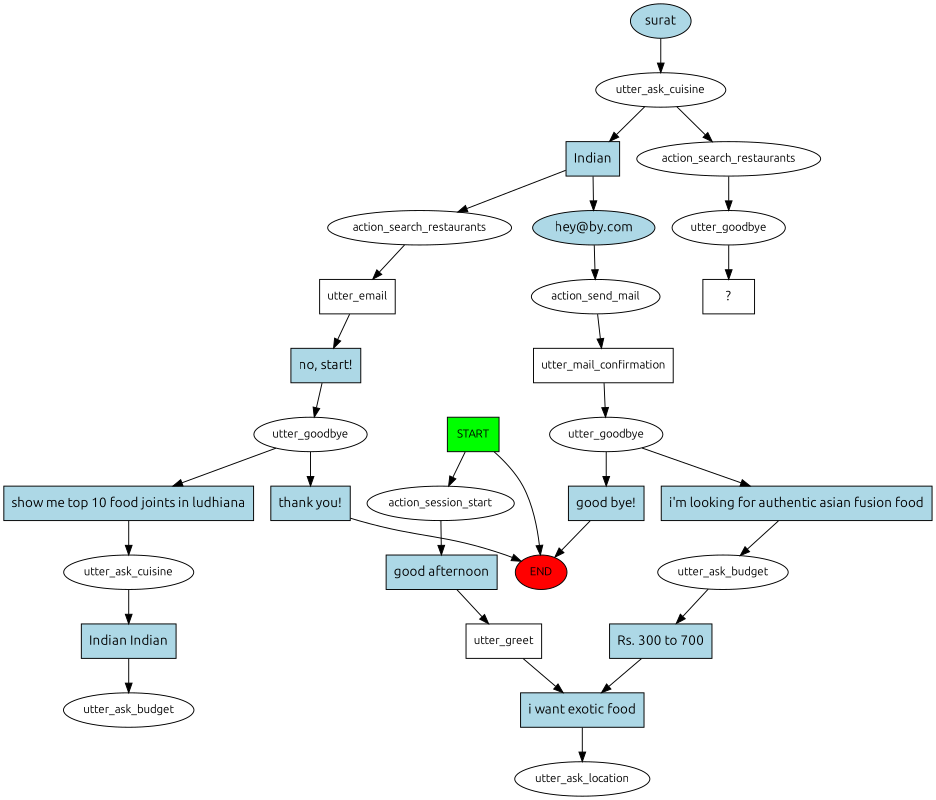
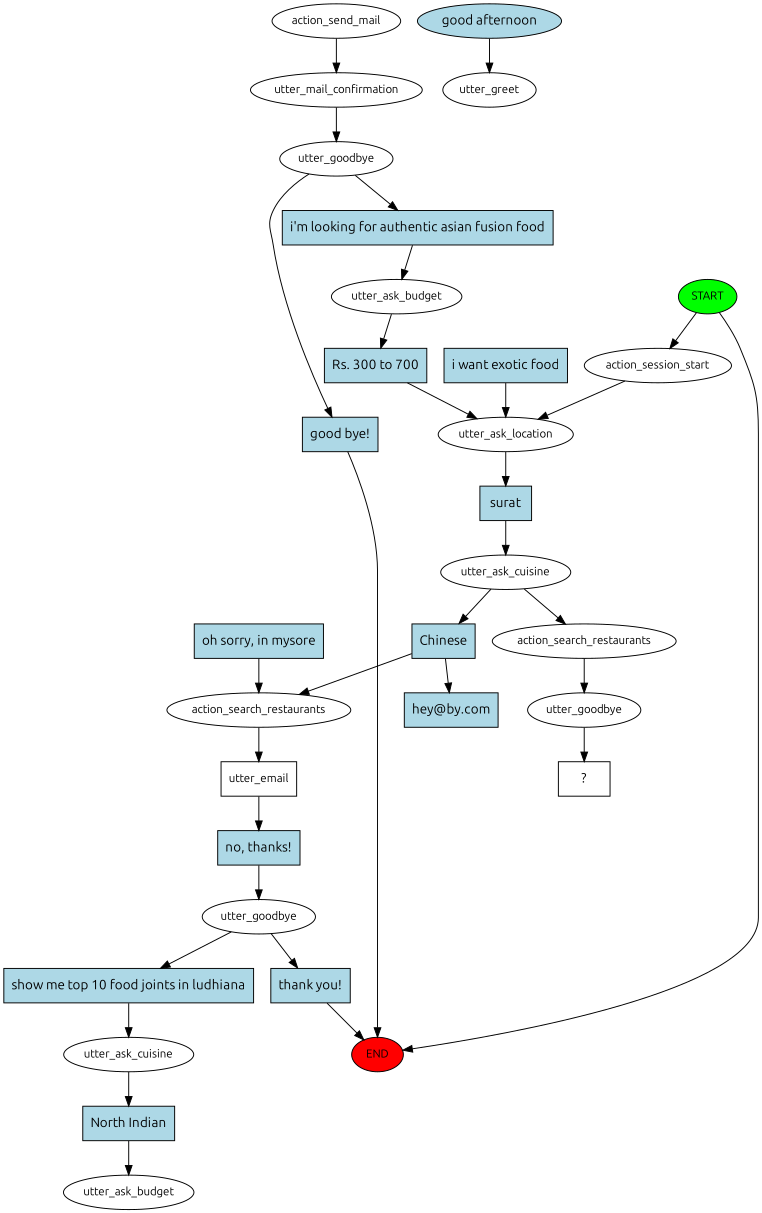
node "surat": shape ellipse -> box
node "Indian": label "Indian" -> "Chinese"
node "hey@by.com": shape ellipse -> box
edge "hey@by.com" -> "action_send_mail": removed
node "no, start!": label "no, start!" -> "no, thanks!"
node "utter_mail_confirmation": shape box -> ellipse
node "START": shape box -> ellipse
edge "utter_ask_location" -> "surat": added
edge "action_session_start" -> "good afternoon": now "action_session_start" -> "utter_ask_location"
node "good afternoon": shape box -> ellipse
node "Indian Indian": label "Indian Indian" -> "North Indian"
node "oh sorry, in mysore": added
node "utter_greet": shape box -> ellipse
edge "utter_greet" -> "i want exotic food": removed
edge "Rs. 300 to 700" -> "i want exotic food": now "Rs. 300 to 700" -> "utter_ask_location"
